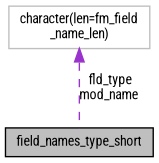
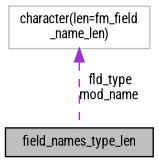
node "field_names_type_short": label "field_names_type_short" -> "field_names_type_len"
